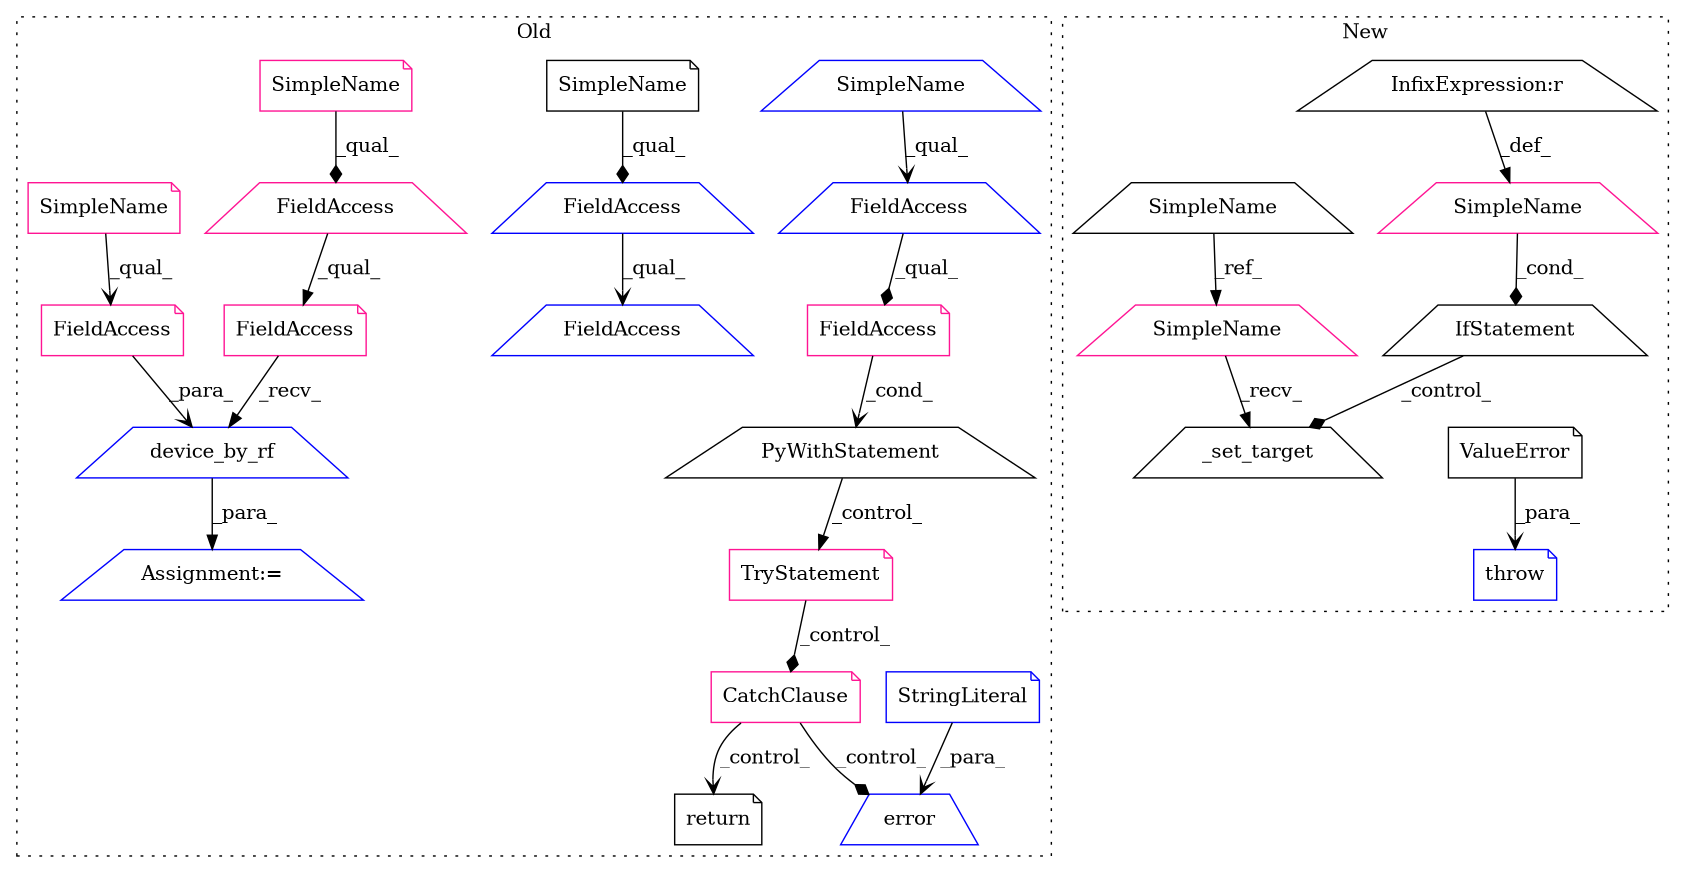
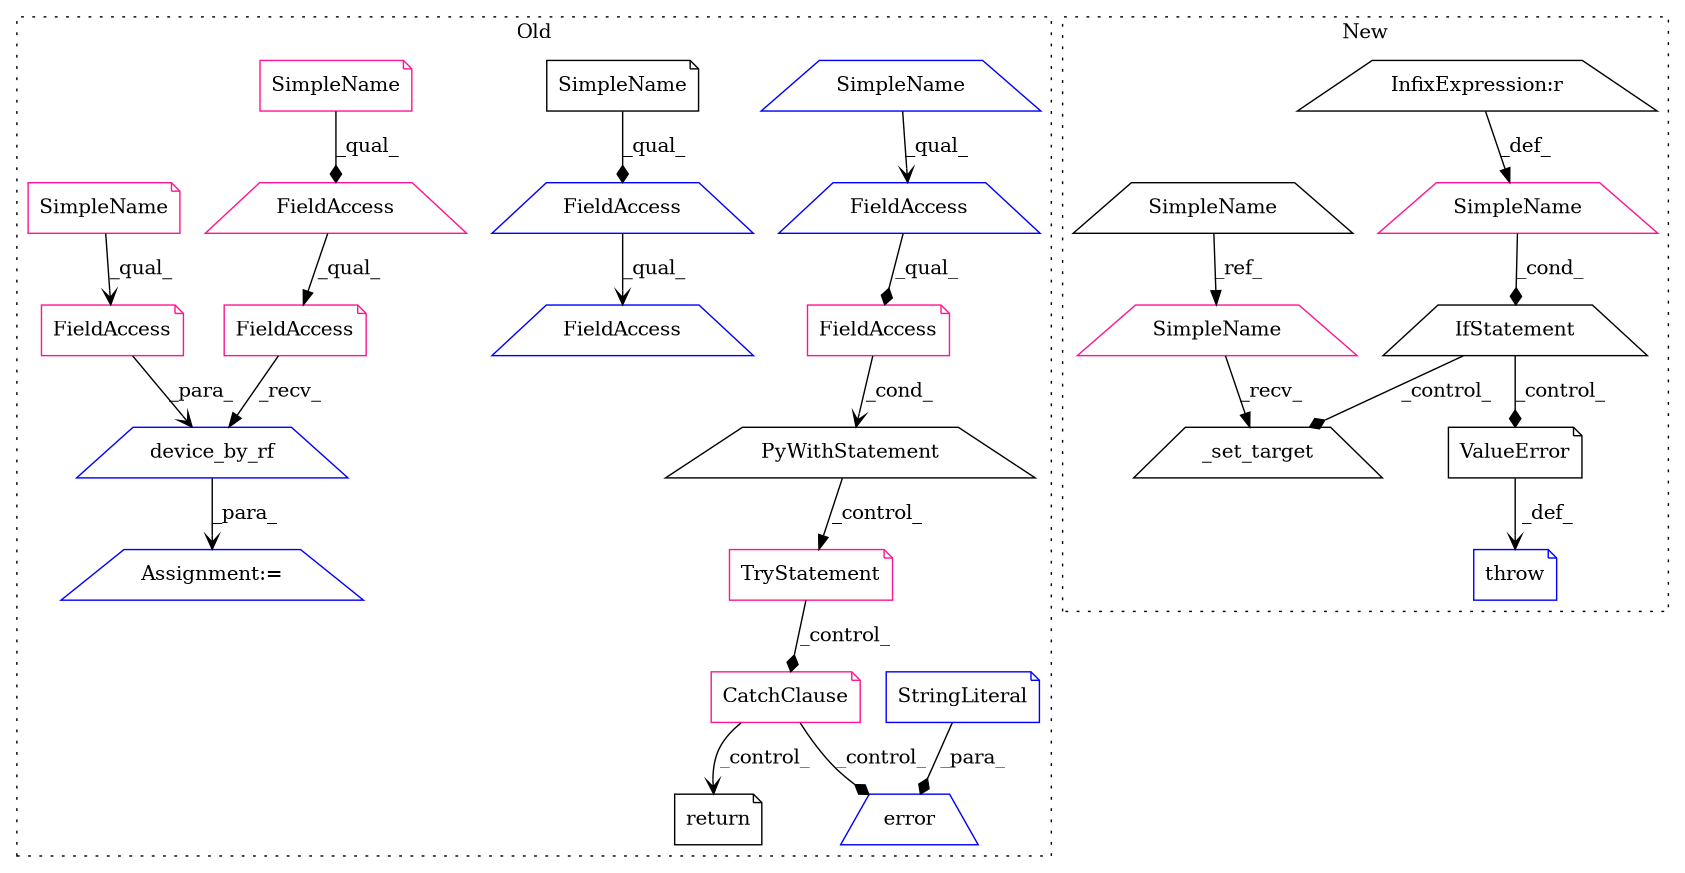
edge "IfStatement" -> "ValueError": added, label "_control_"
edge "device_by_rf" -> "Assignment:=": arrowhead normal -> vee
edge "ValueError" -> "throw": label "_para_" -> "_def_"
edge "StringLiteral" -> "error": arrowhead vee -> diamond
